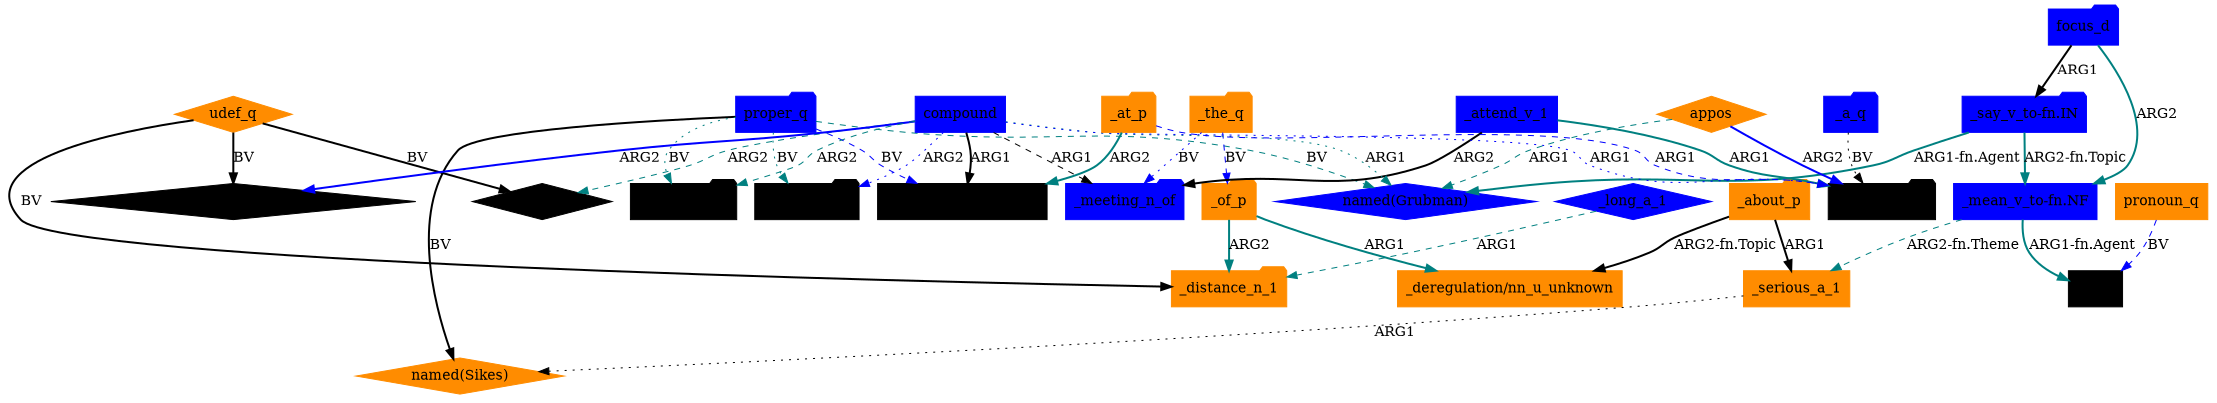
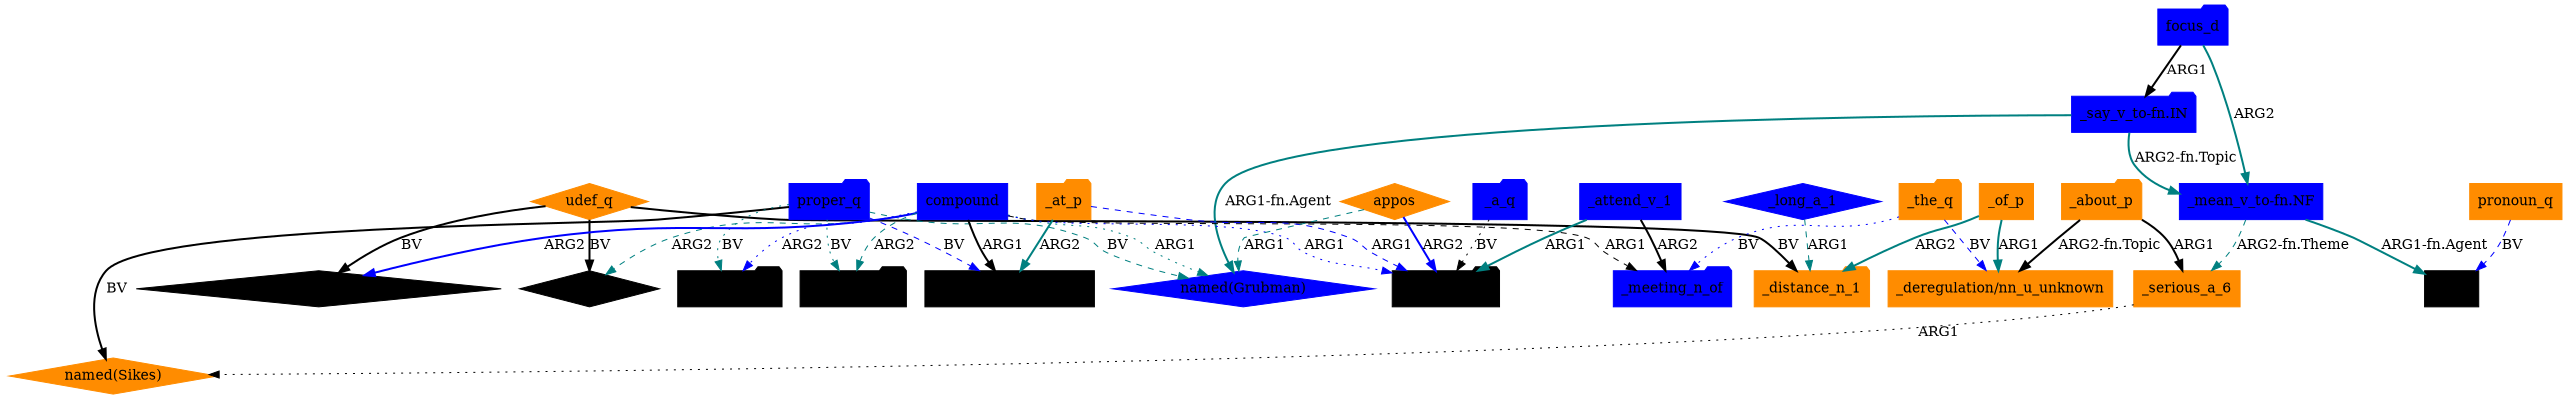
edge "_the_q" -> "_of_p": now "_the_q" -> "_deregulation/nn_u_unknown"
node "_of_p": shape folder -> box
node "_serious_a_1": label "_serious_a_1" -> "_serious_a_6"
